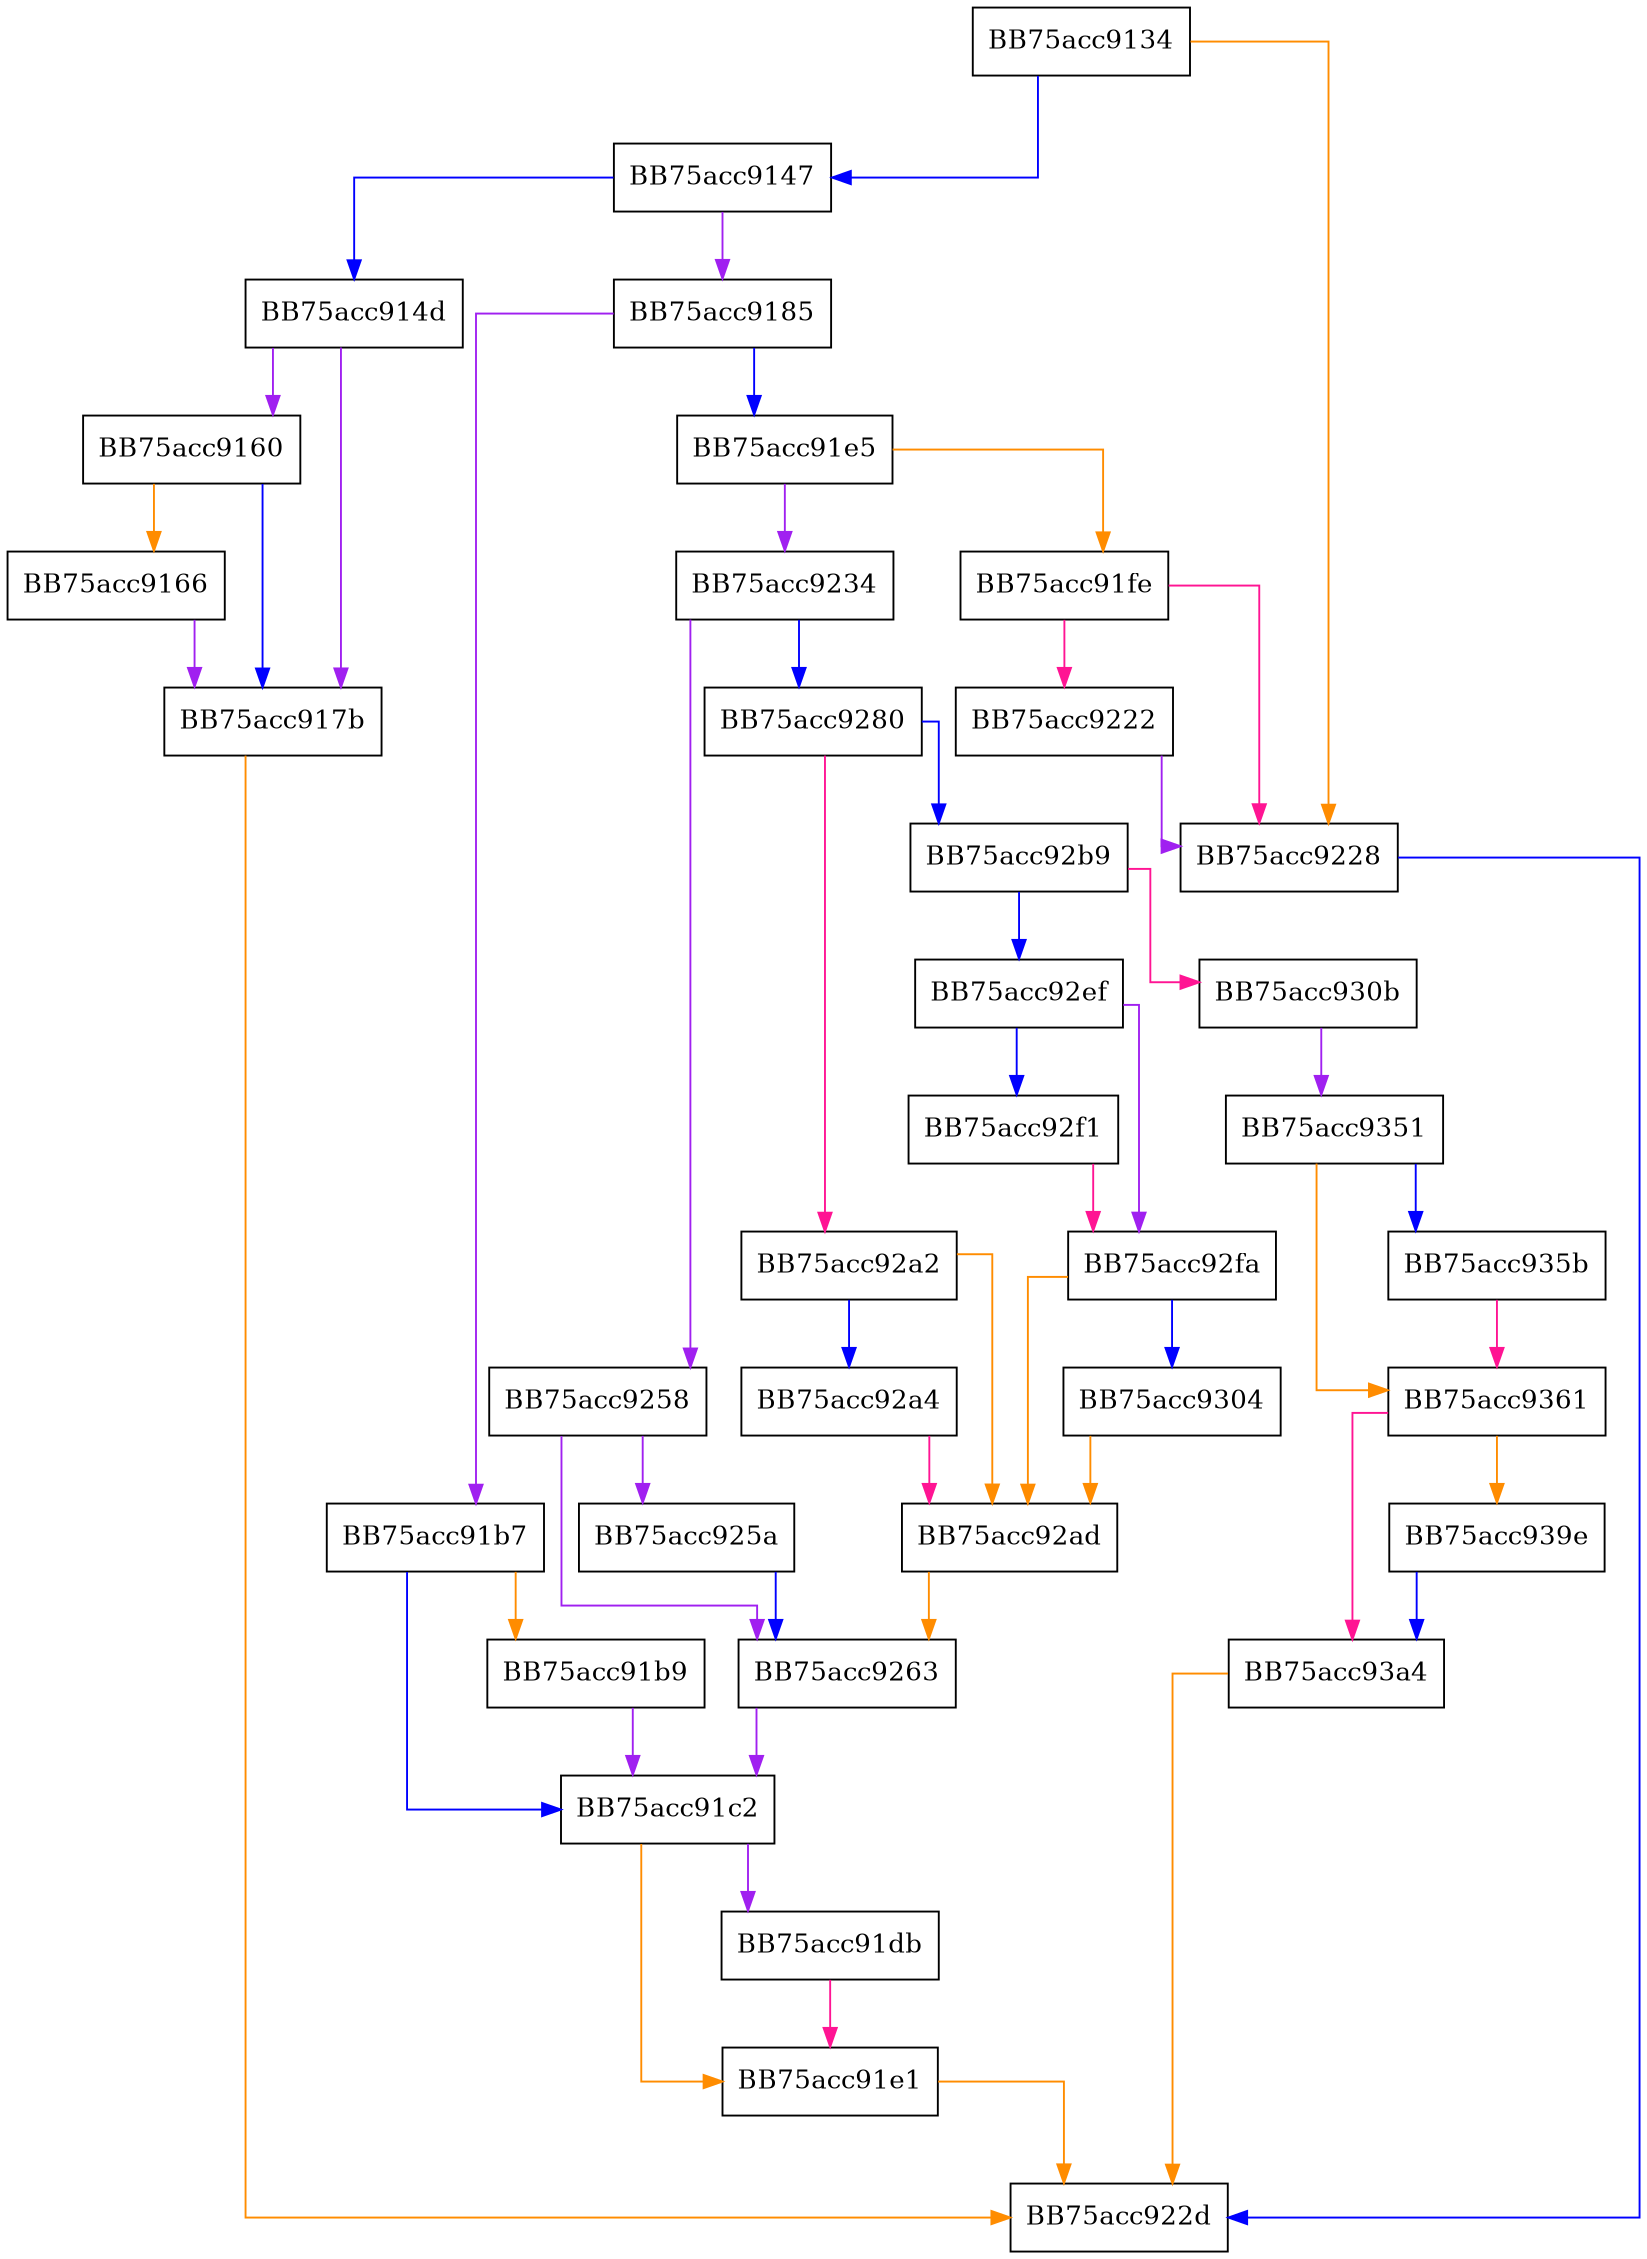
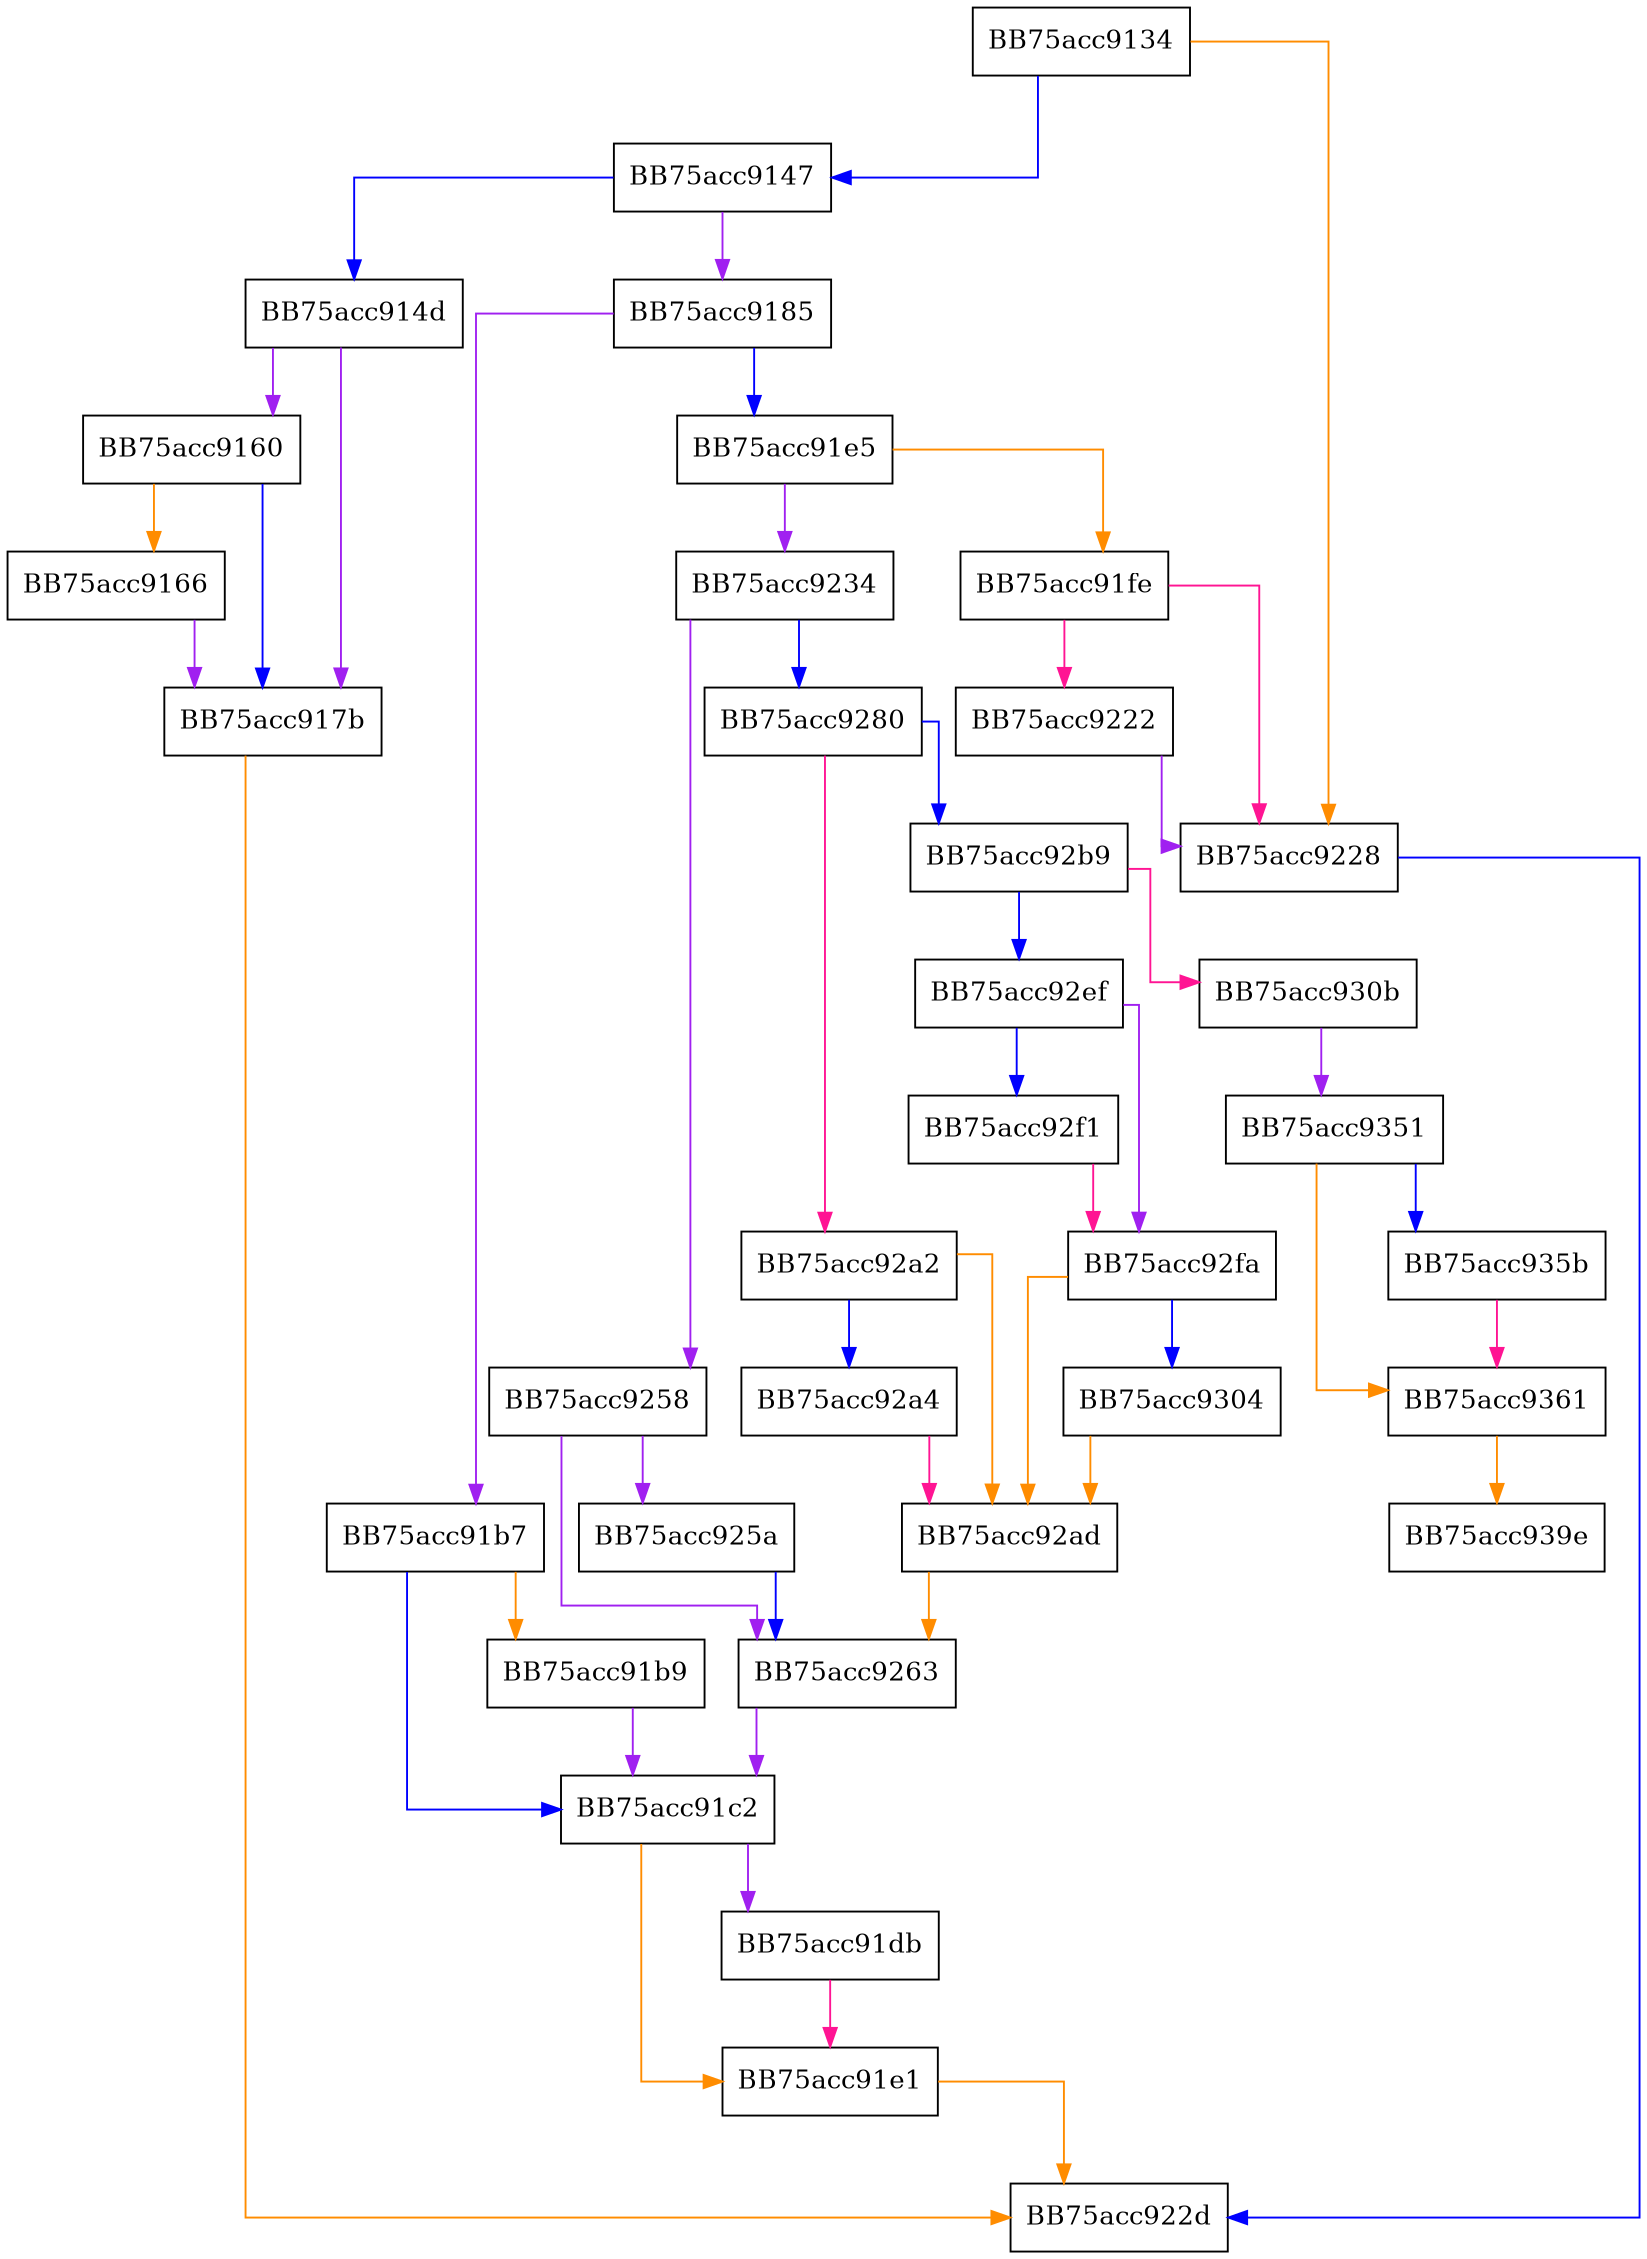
node "BB75acc93a4": removed
